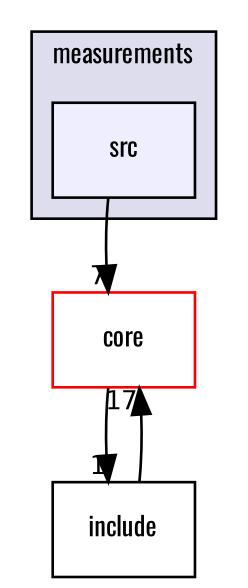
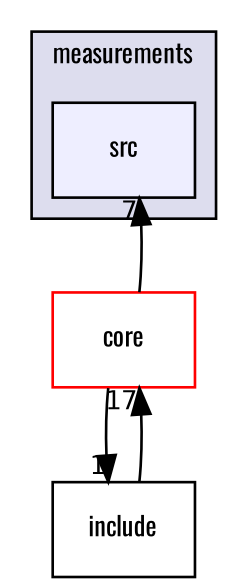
edge "src" -> "core": reversed
